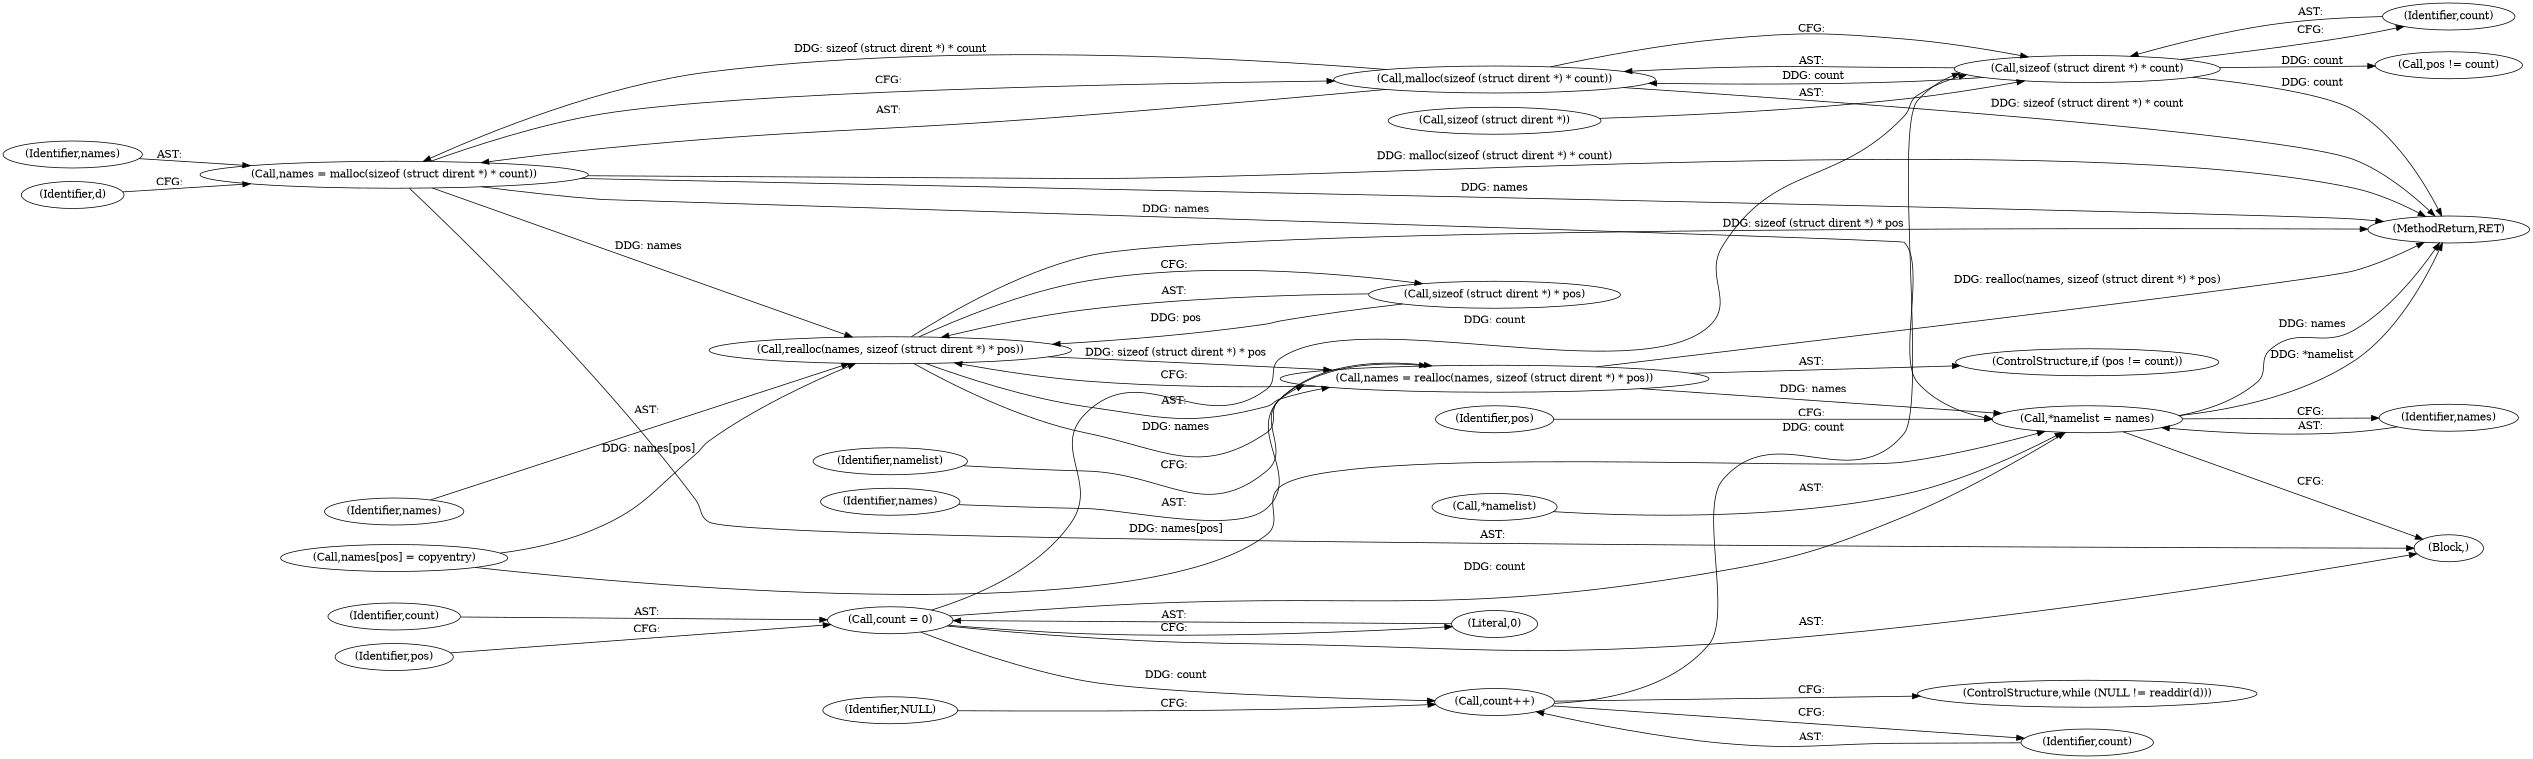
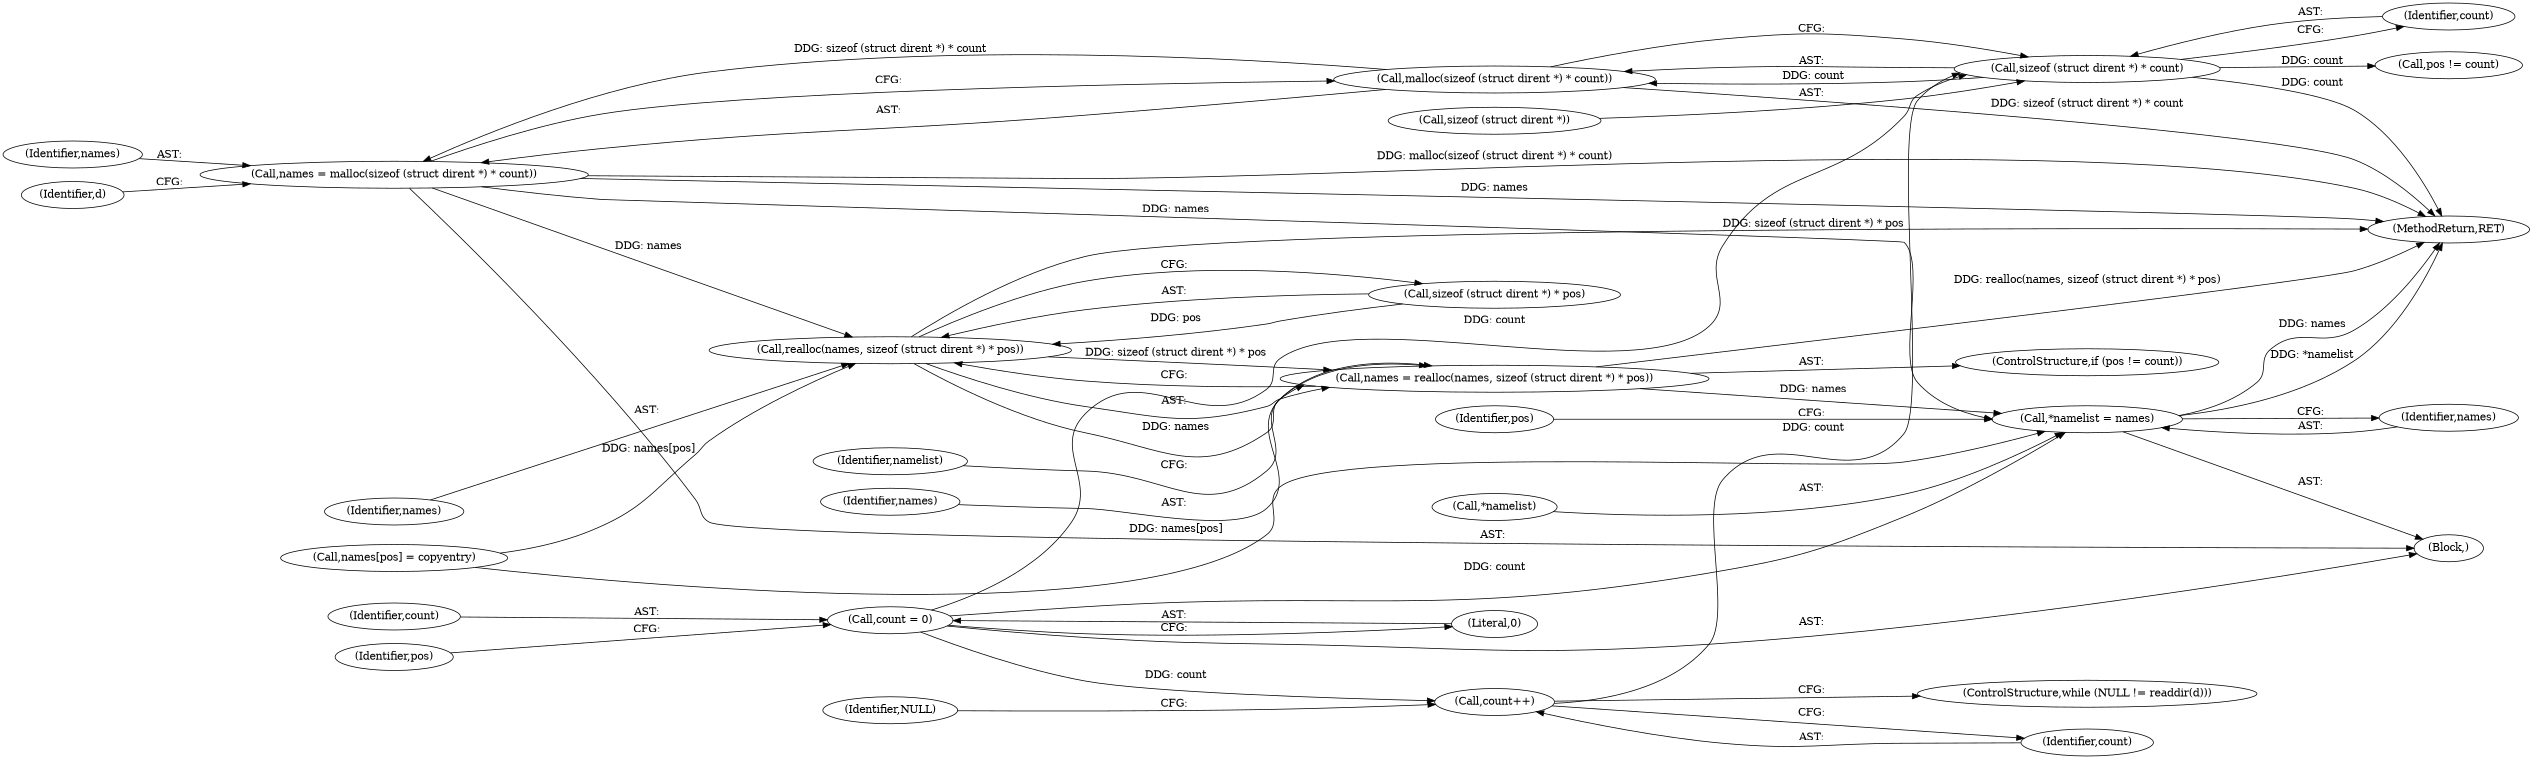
edge "(Call,*namelist = names)" -> "(Block,)": label "CFG: " -> "AST: "
